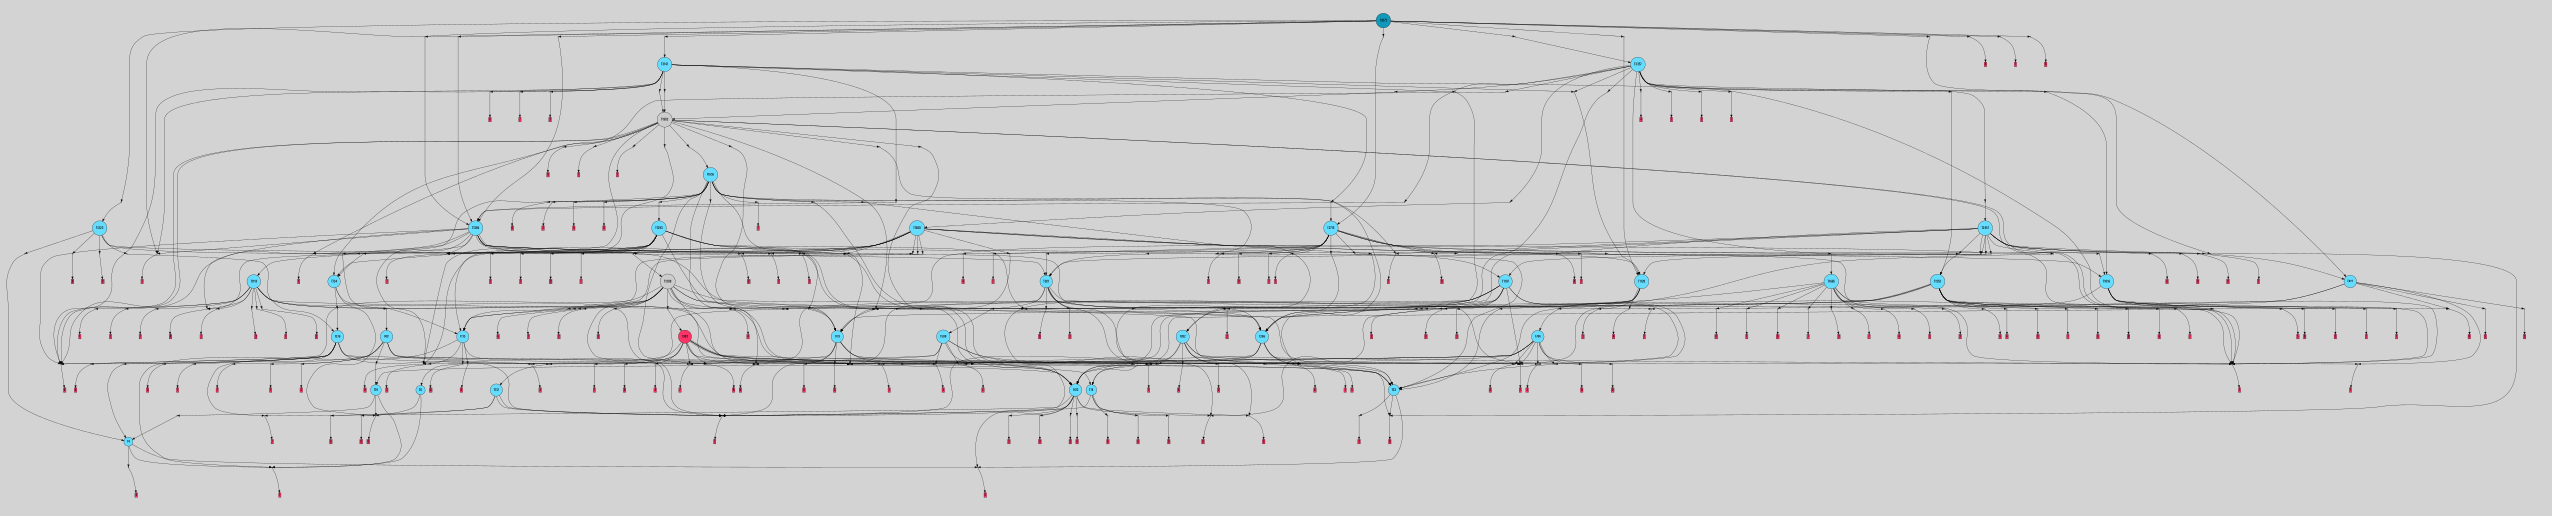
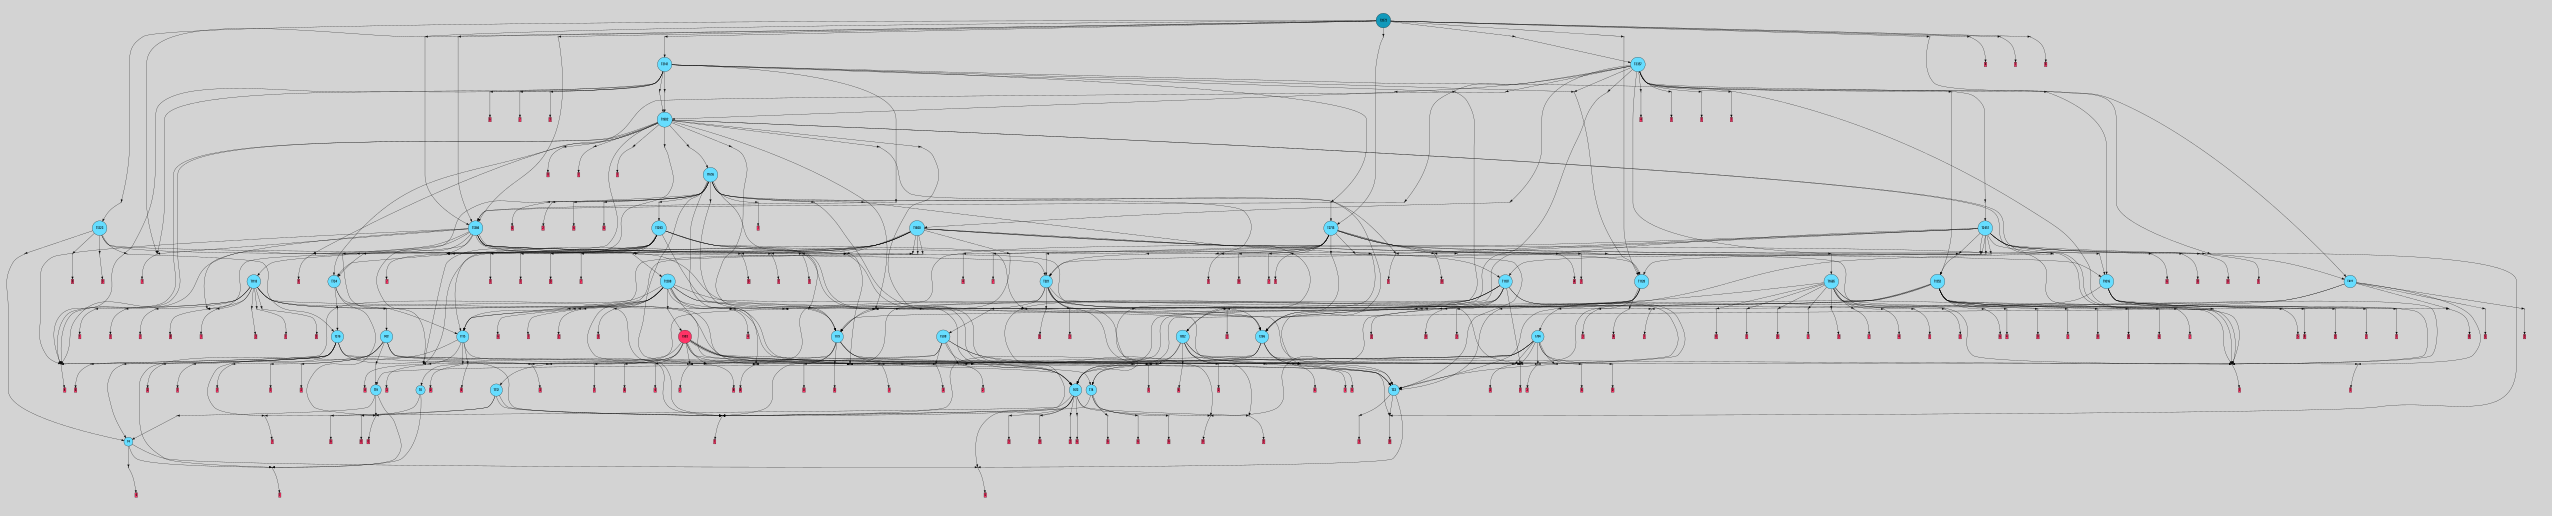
node "T1902": fillcolor #cccccc -> #66ddff
node "T1208": fillcolor #cccccc -> #66ddff
